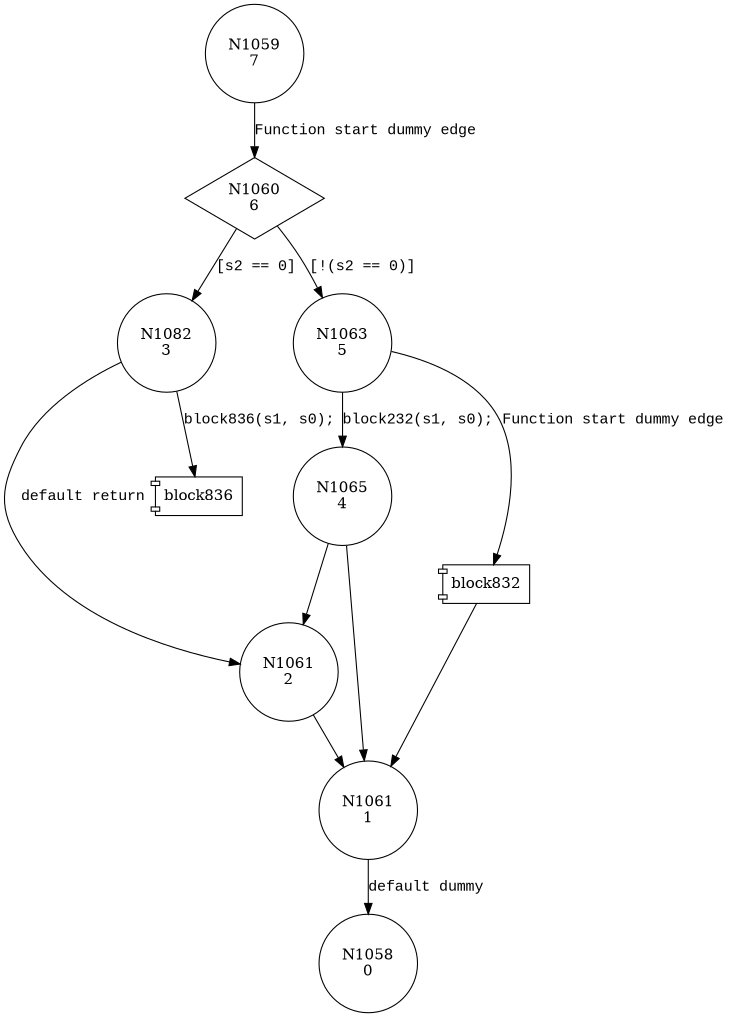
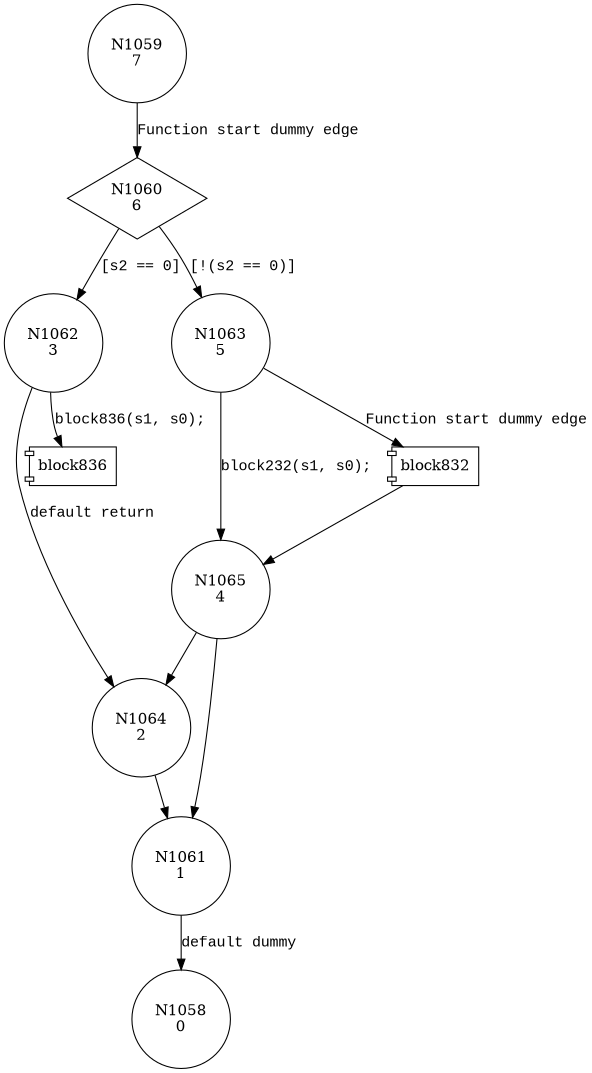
node "N1082 3": label "N1082 3" -> "N1062 3"
node "N1061 2": label "N1061 2" -> "N1064 2"
edge "block832" -> "N1061 1": now "block832" -> "N1065 4"
